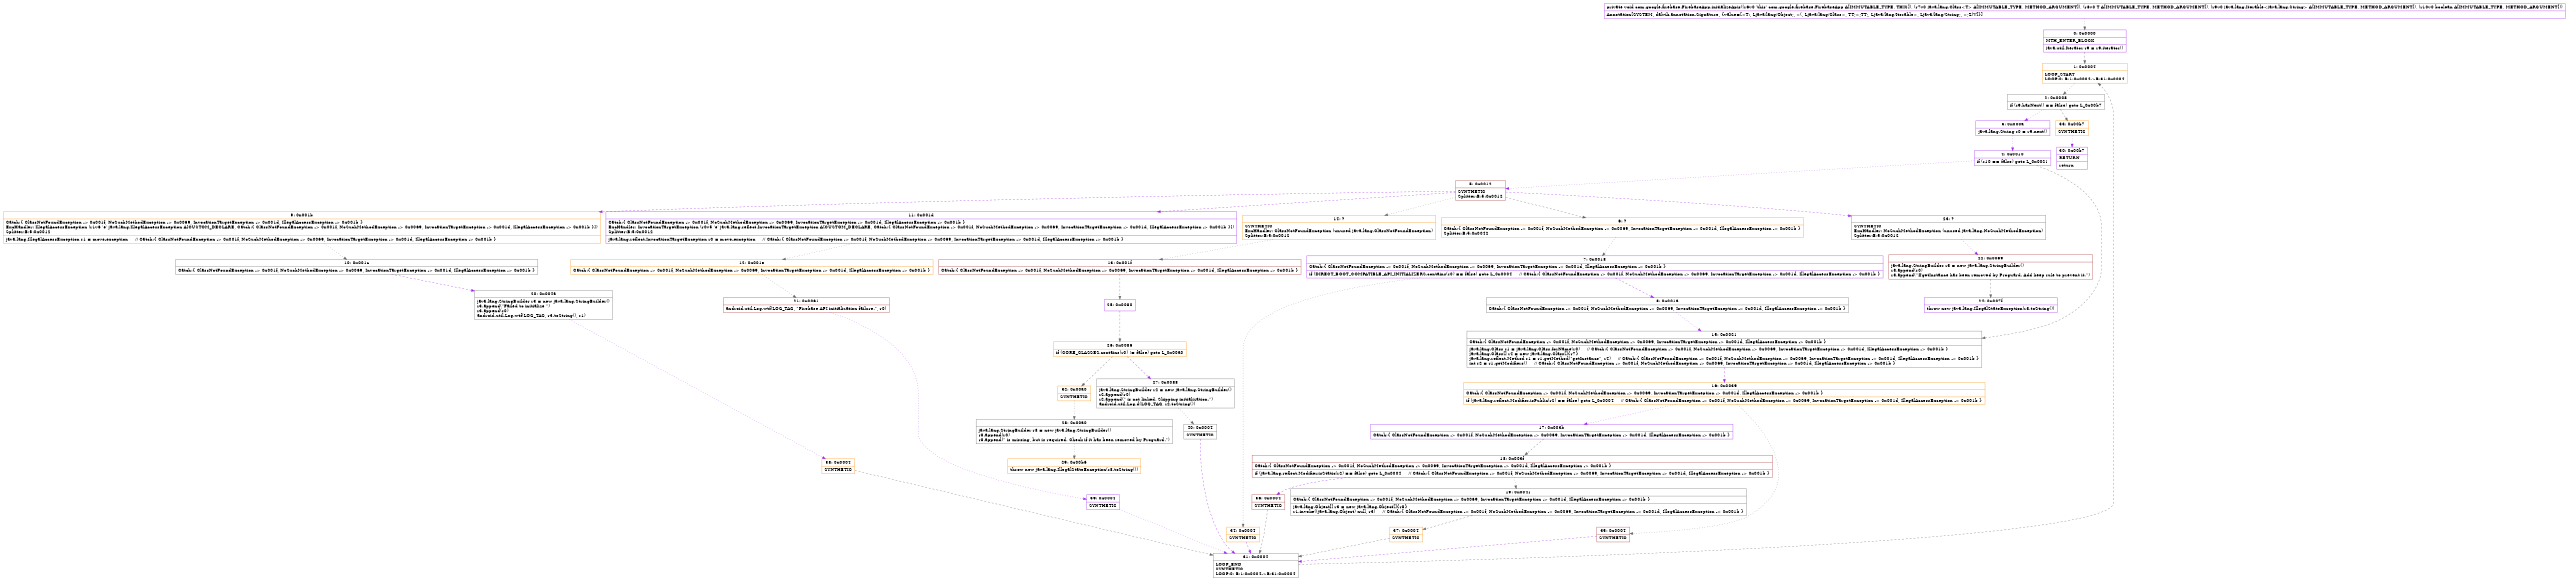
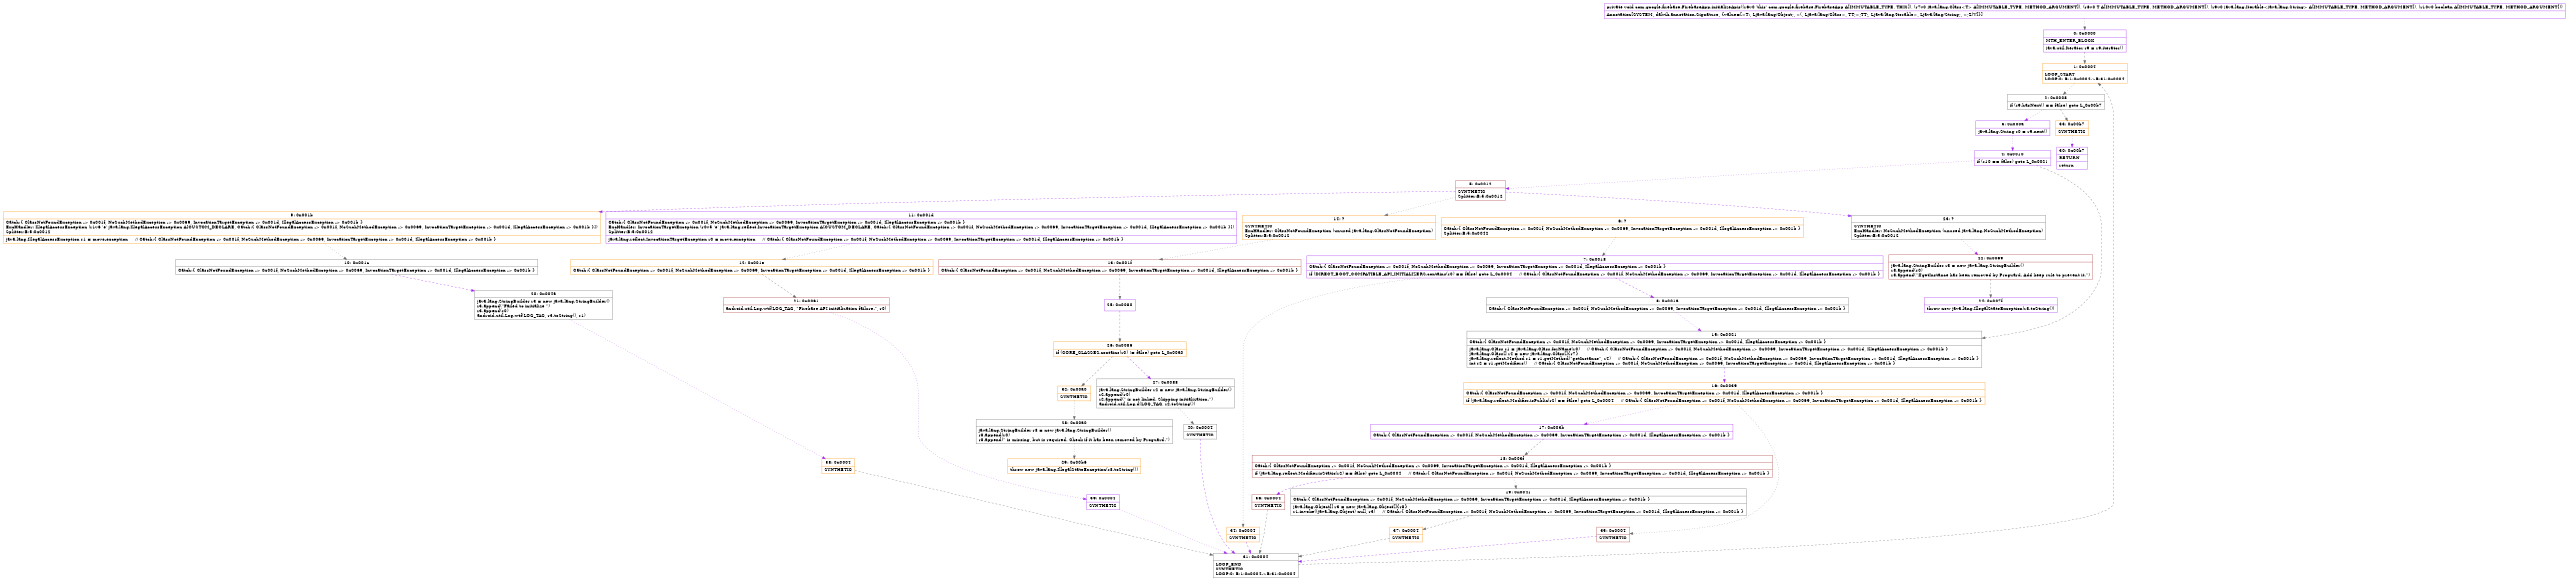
edge "5: 0x0012" -> "11: 0x001d": removed
edge "5: 0x0012" -> "6: ?": removed
edge "12: 0x001e" -> "21: 0x0061": style dotted -> dashed
